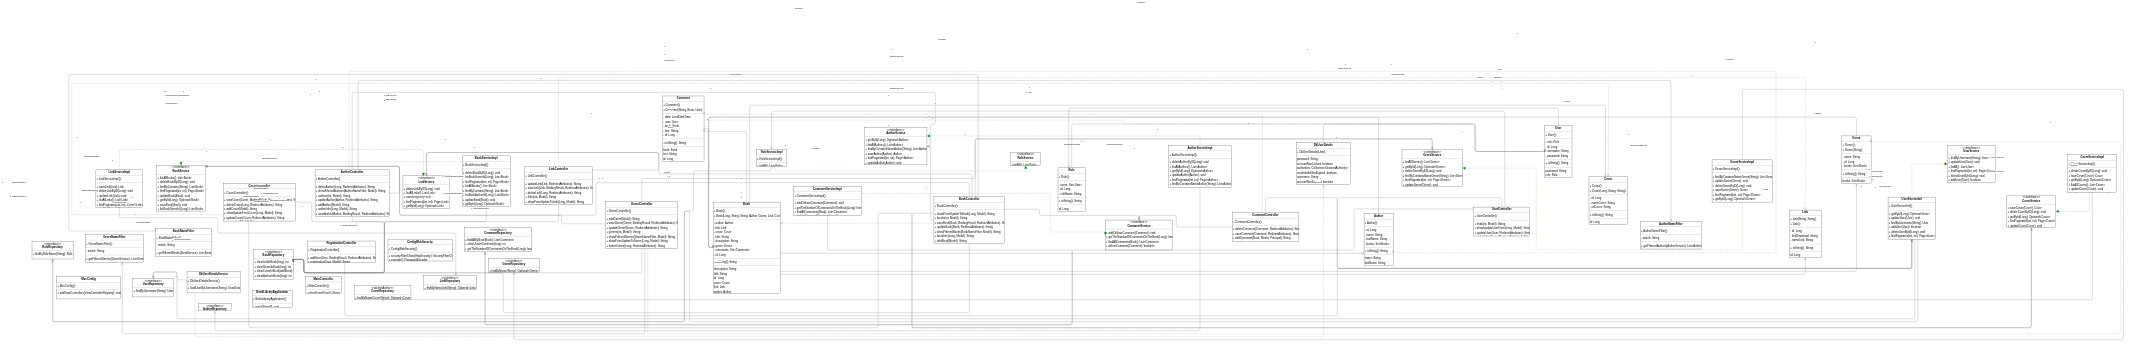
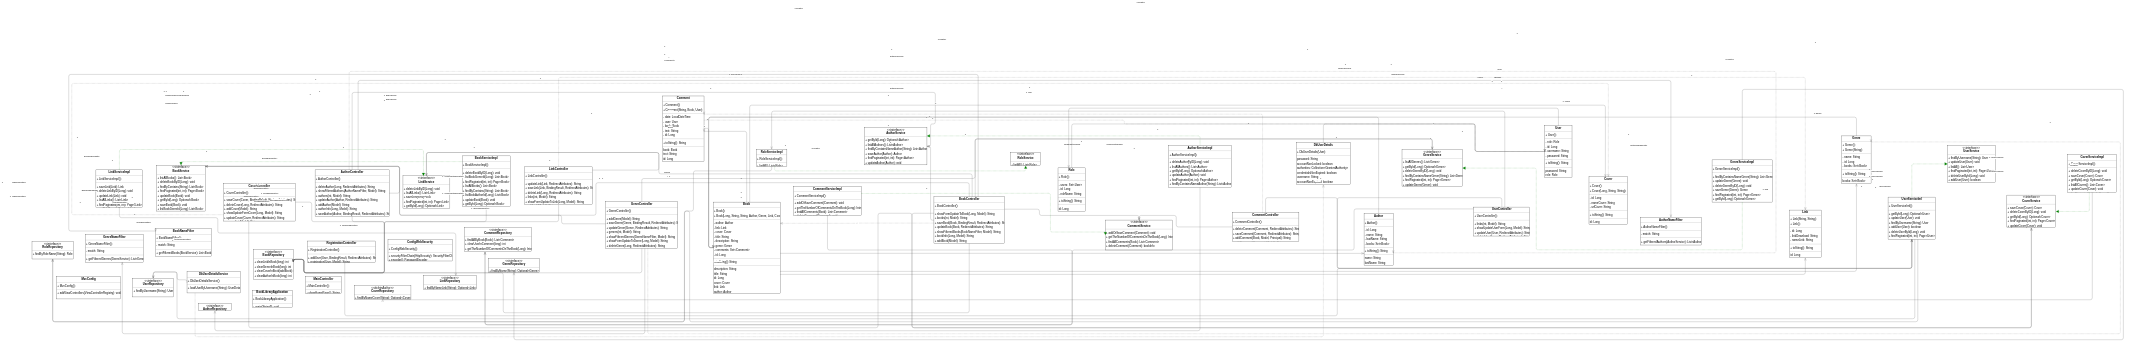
node "LinkServiceImpl + LinkServiceImpl(): + saveLink(Link): Link + deleteLinkByID(Long): void + updateLink(Link): void + listAllLinks(): List<Link> + findPaginated(int, int): Cover<Link> + getById(Long): Optional<Link>": label "LinkServiceImpl + LinkServiceImpl(): + saveLink(Link): Link + deleteLinkByID(Long): void + updateLink(Link): void + listAllLinks(): List<Link> + findPaginated(int, int): Cover<Link> + getById(Long): Optional<Link>" -> "LinkServiceImpl + LinkServiceImpl(): + saveLink(Link): Link + deleteLinkByID(Long): void + updateLink(Link): void + listAllLinks(): List<Link> + findPaginated(int, int): Page<Link> + getById(Long): Optional<Link>"
node "AuthorNameFilter + AuthorNameFilter(): - match: String + getFilteredAuthors(AuthorService): List<Author> match: String": moved (1672, 235) -> (1672, 231)
